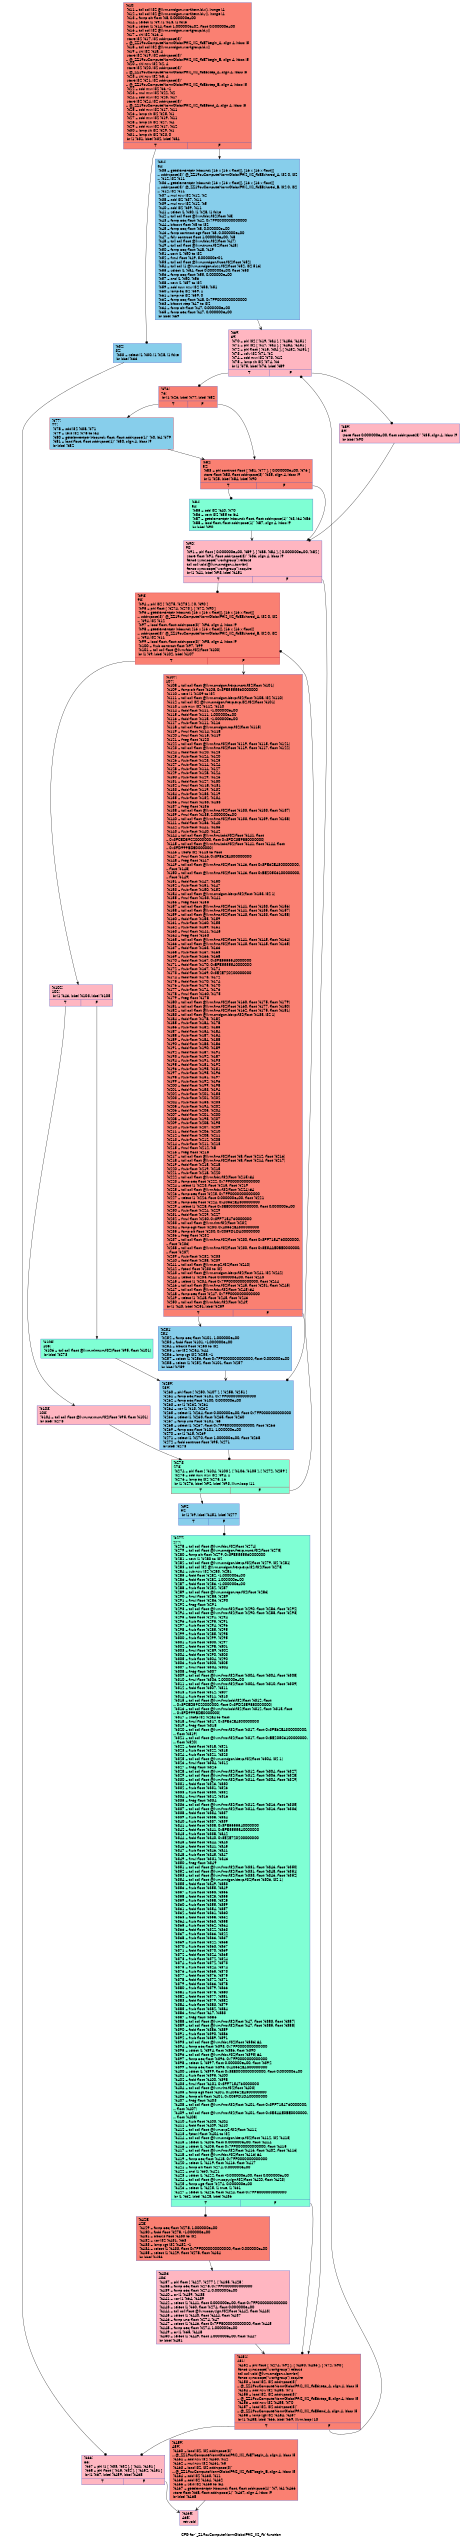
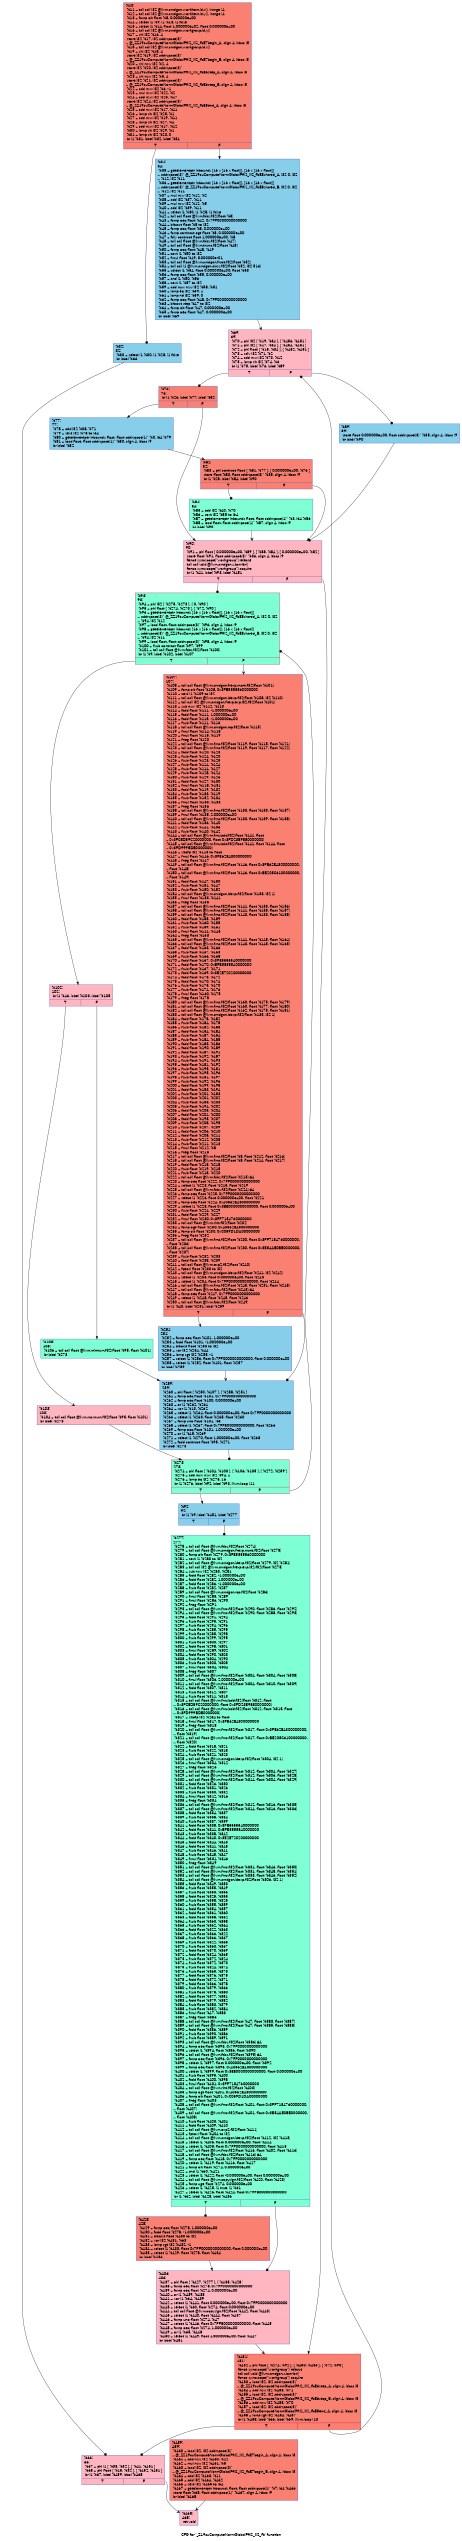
edge "%76:" -> "%82:": now "%76:" -> "%90:"
node "%77:": color #b70d28ff -> #3d50c3ff
node "%89:": fillcolor lightpink -> skyblue
node "%93:": fillcolor salmon -> aquamarine
edge "%277:" -> "%451:": now "%277:" -> "%436:"
node "%451:": color #3d50c3ff -> #b70d28ff
